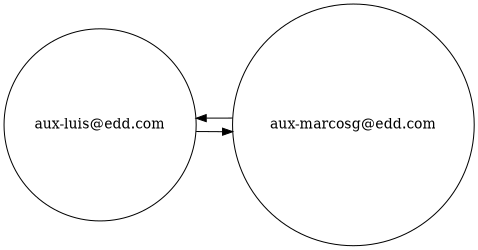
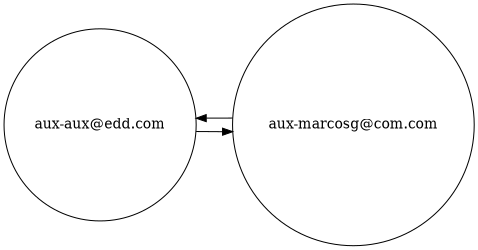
node "aux-luis@edd.com": label "aux-luis@edd.com" -> "aux-aux@edd.com"
node "aux-marcosg@edd.com": label "aux-marcosg@edd.com" -> "aux-marcosg@com.com"
